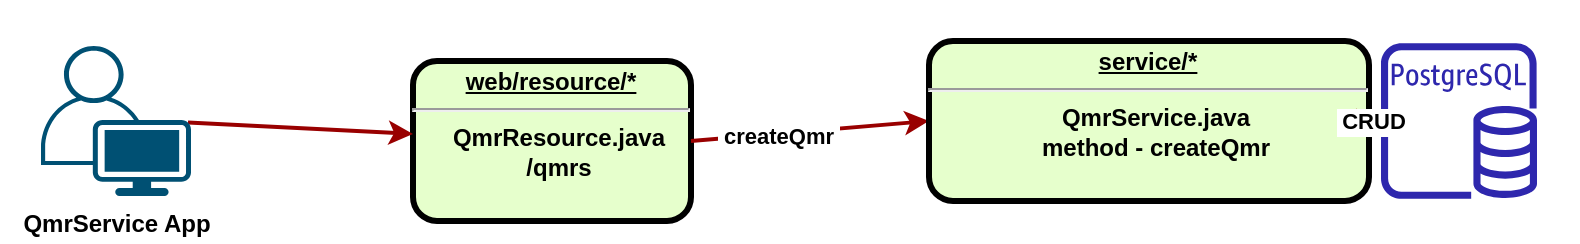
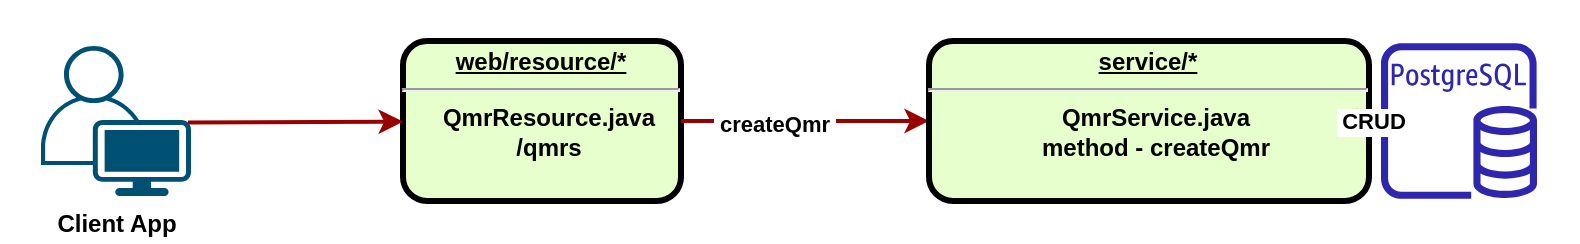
node "web/resource/* QmrResource.java /qmrs": moved (552, 141) -> (542, 121)
node "QmrService App": label "QmrService App" -> "Client App"
